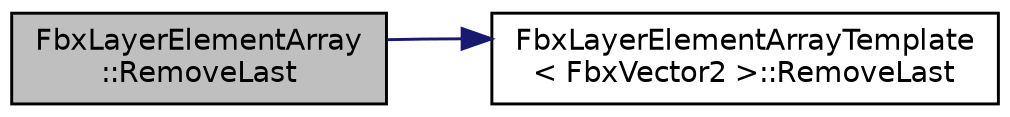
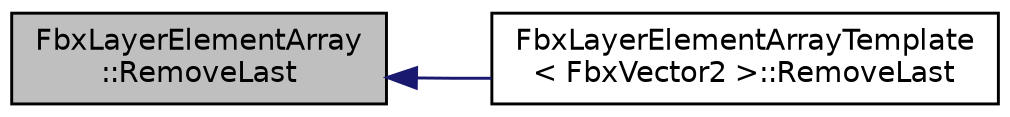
edge "FbxLayerElementArray ::RemoveLast" -> "FbxLayerElementArrayTemplate < FbxVector2 >::RemoveLast": reversed
